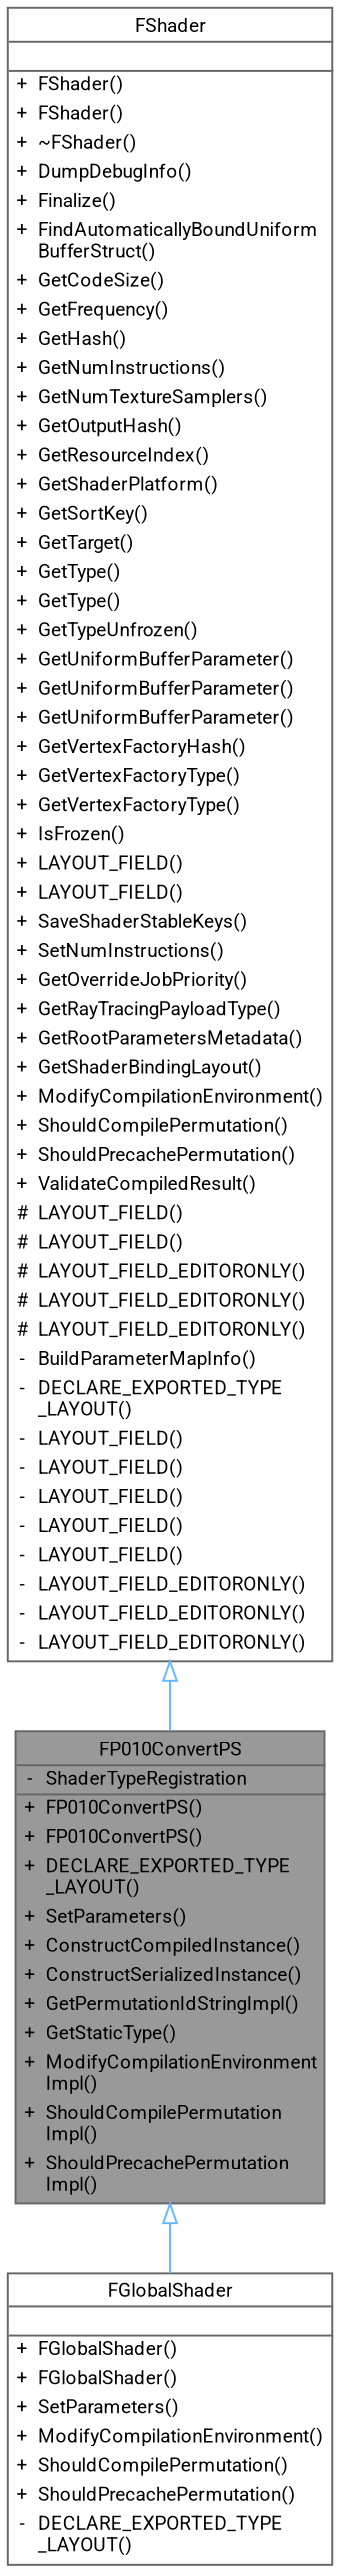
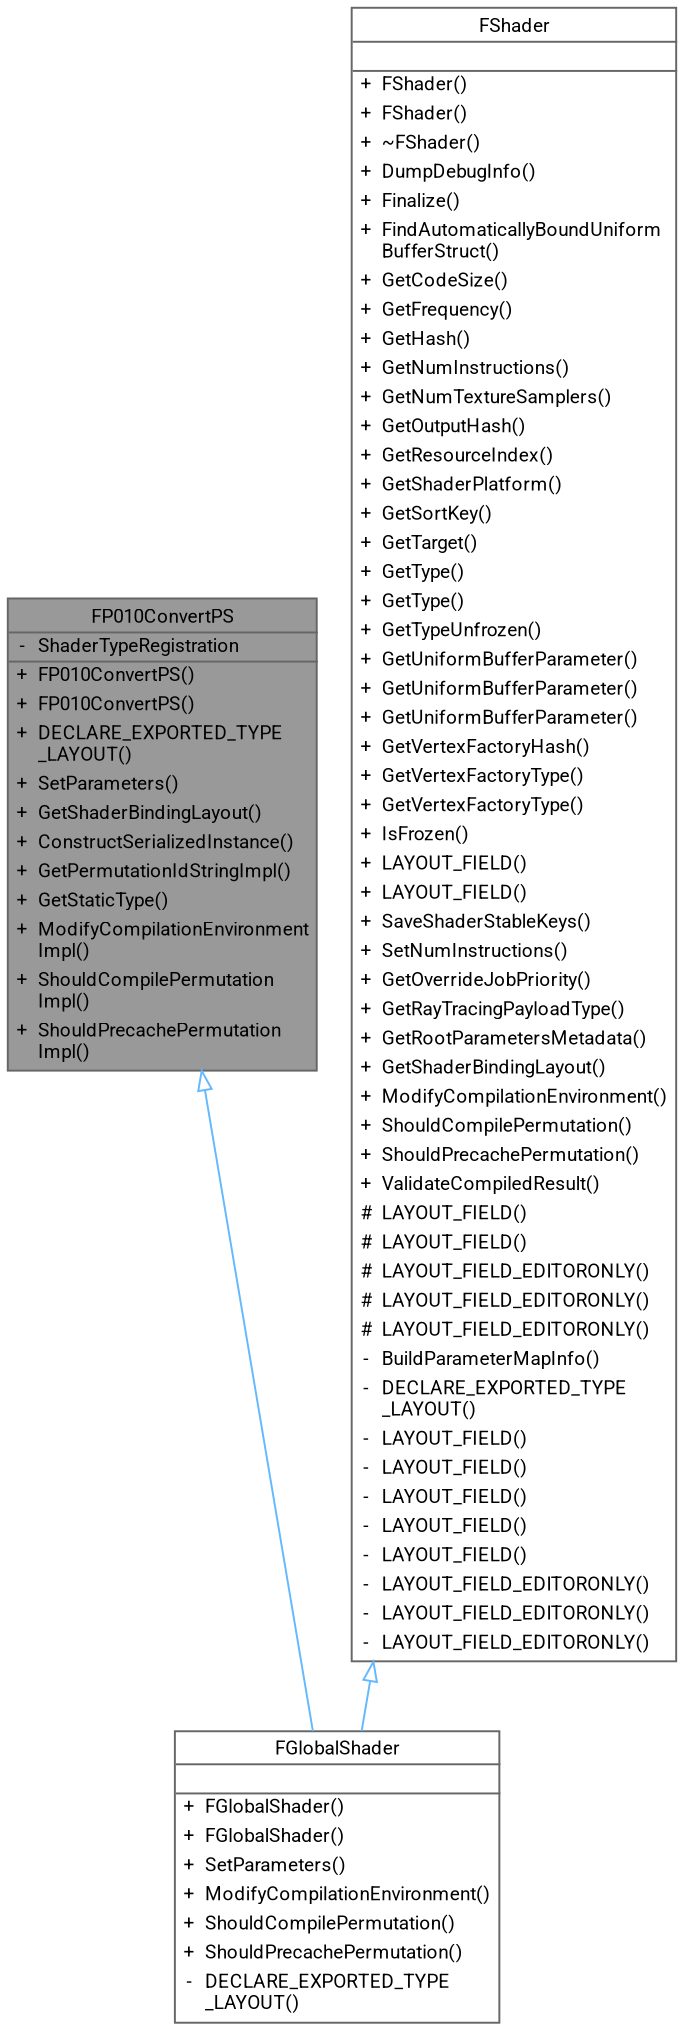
edge "FP010ConvertPS" -> "FShader": now "FGlobalShader" -> "FShader"
node "FP010ConvertPS": text "ConstructCompiledInstance()" -> "GetShaderBindingLayout()"
